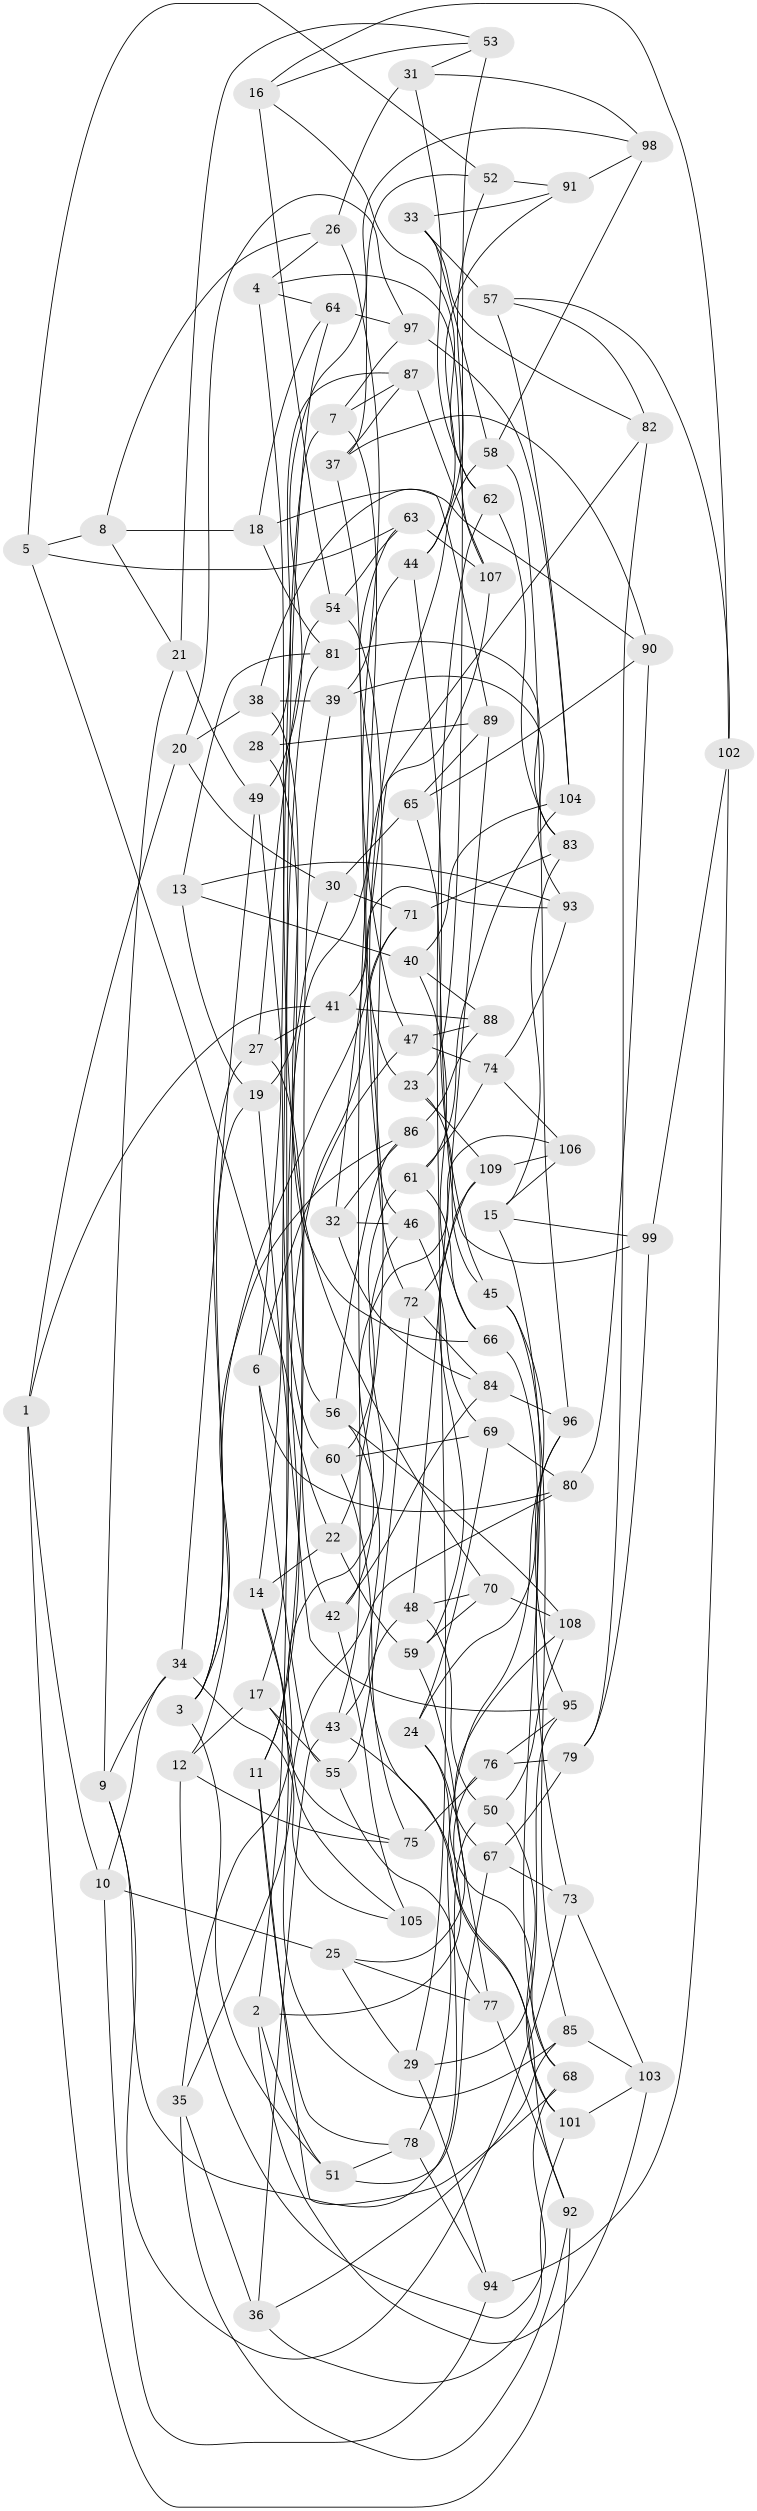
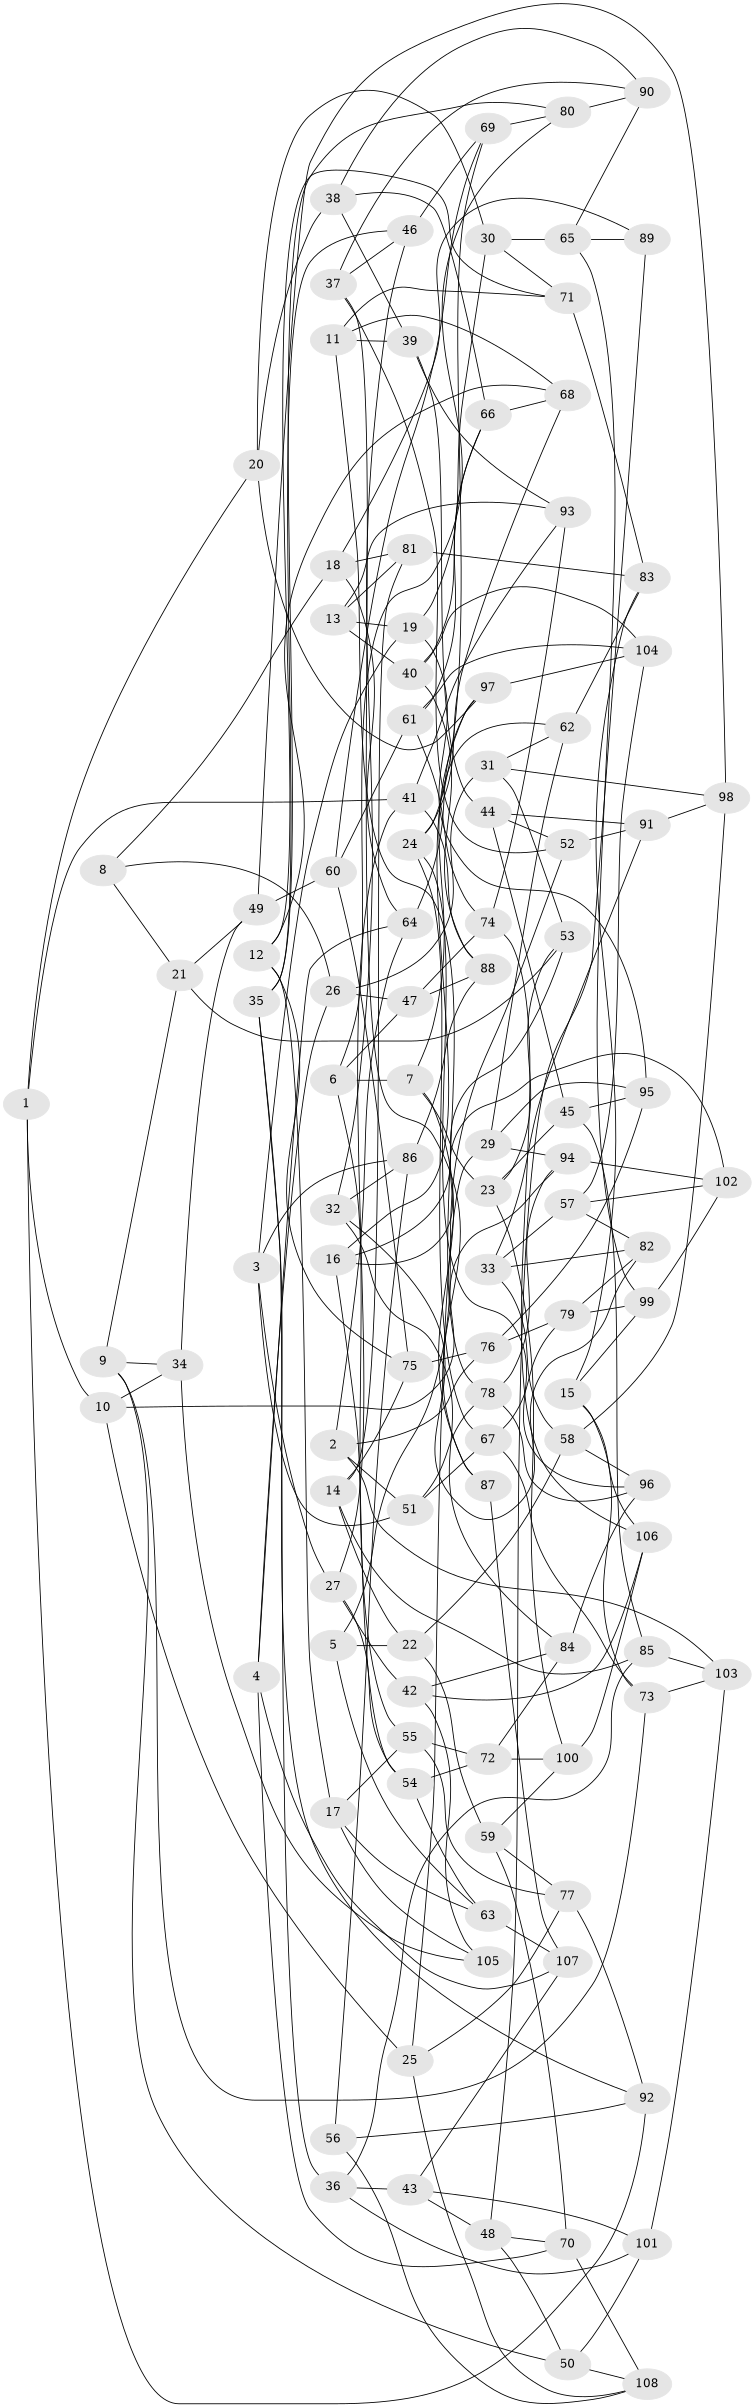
edge "8" -- "5": removed
node "28": removed
node "109": label "109" -> "100"
